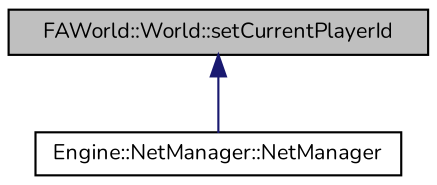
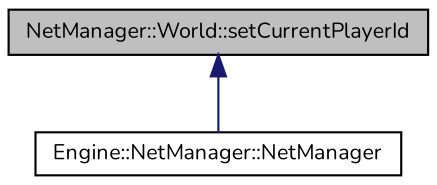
node "FAWorld::World::setCurrentPlayerId": label "FAWorld::World::setCurrentPlayerId" -> "NetManager::World::setCurrentPlayerId"
